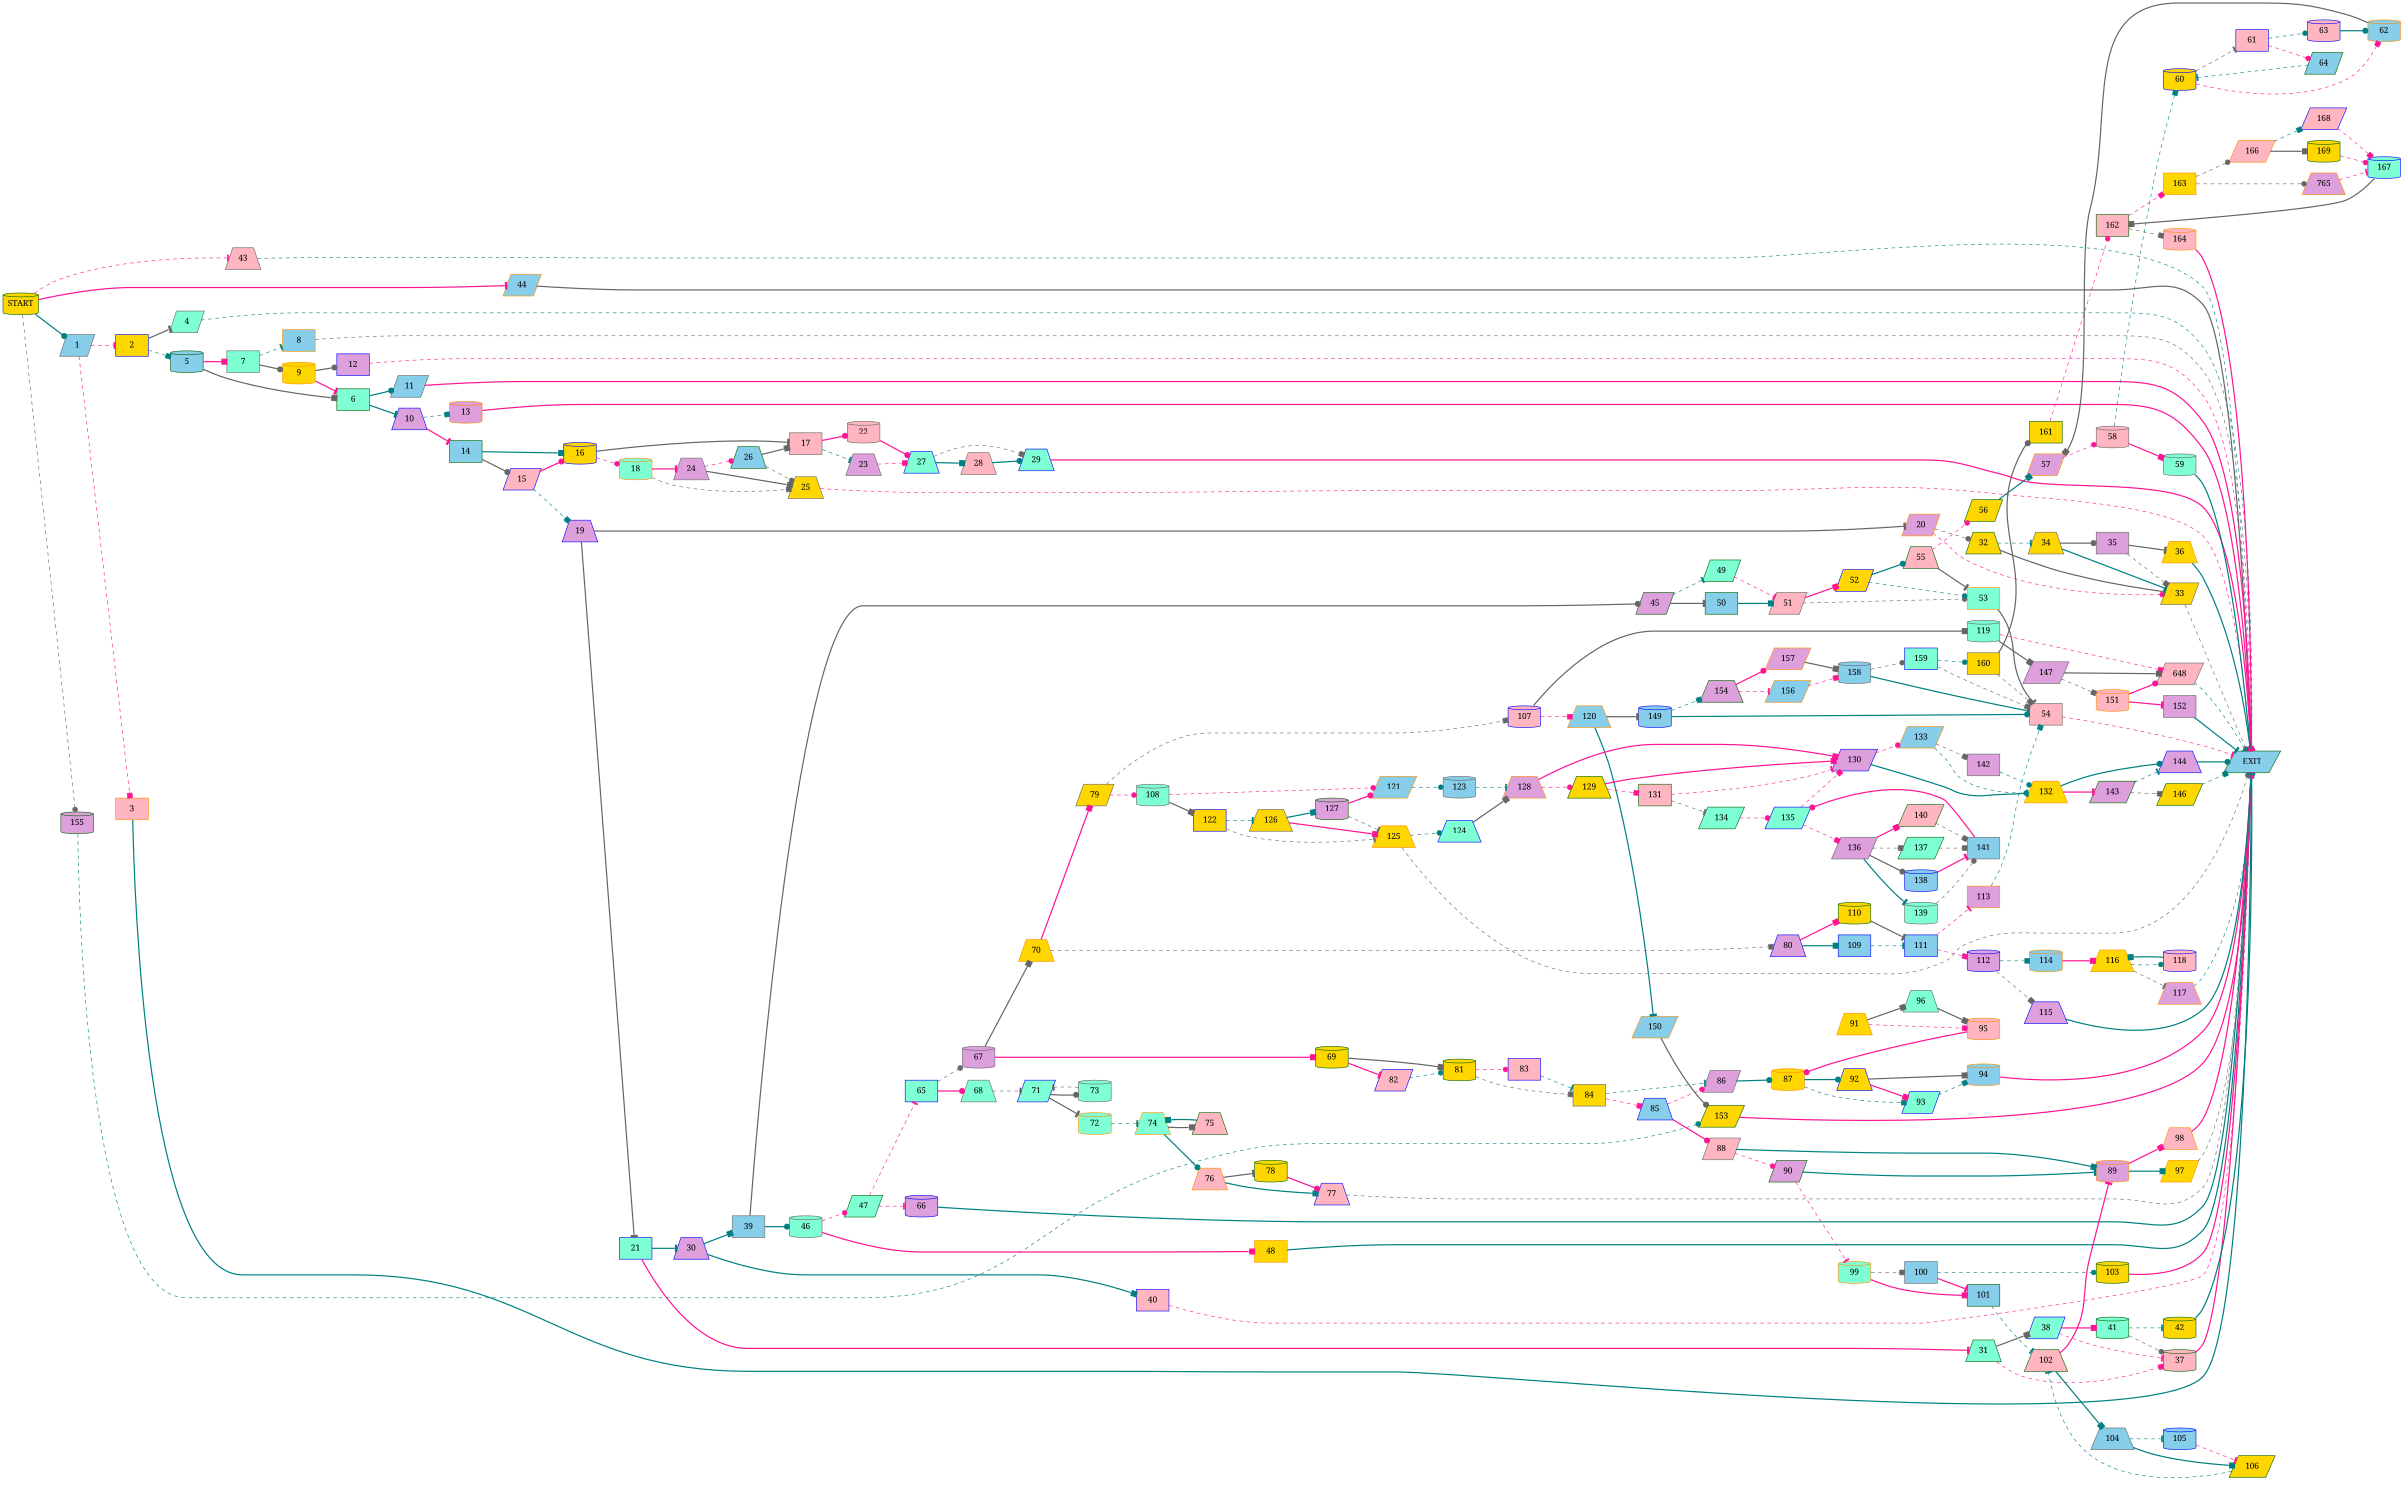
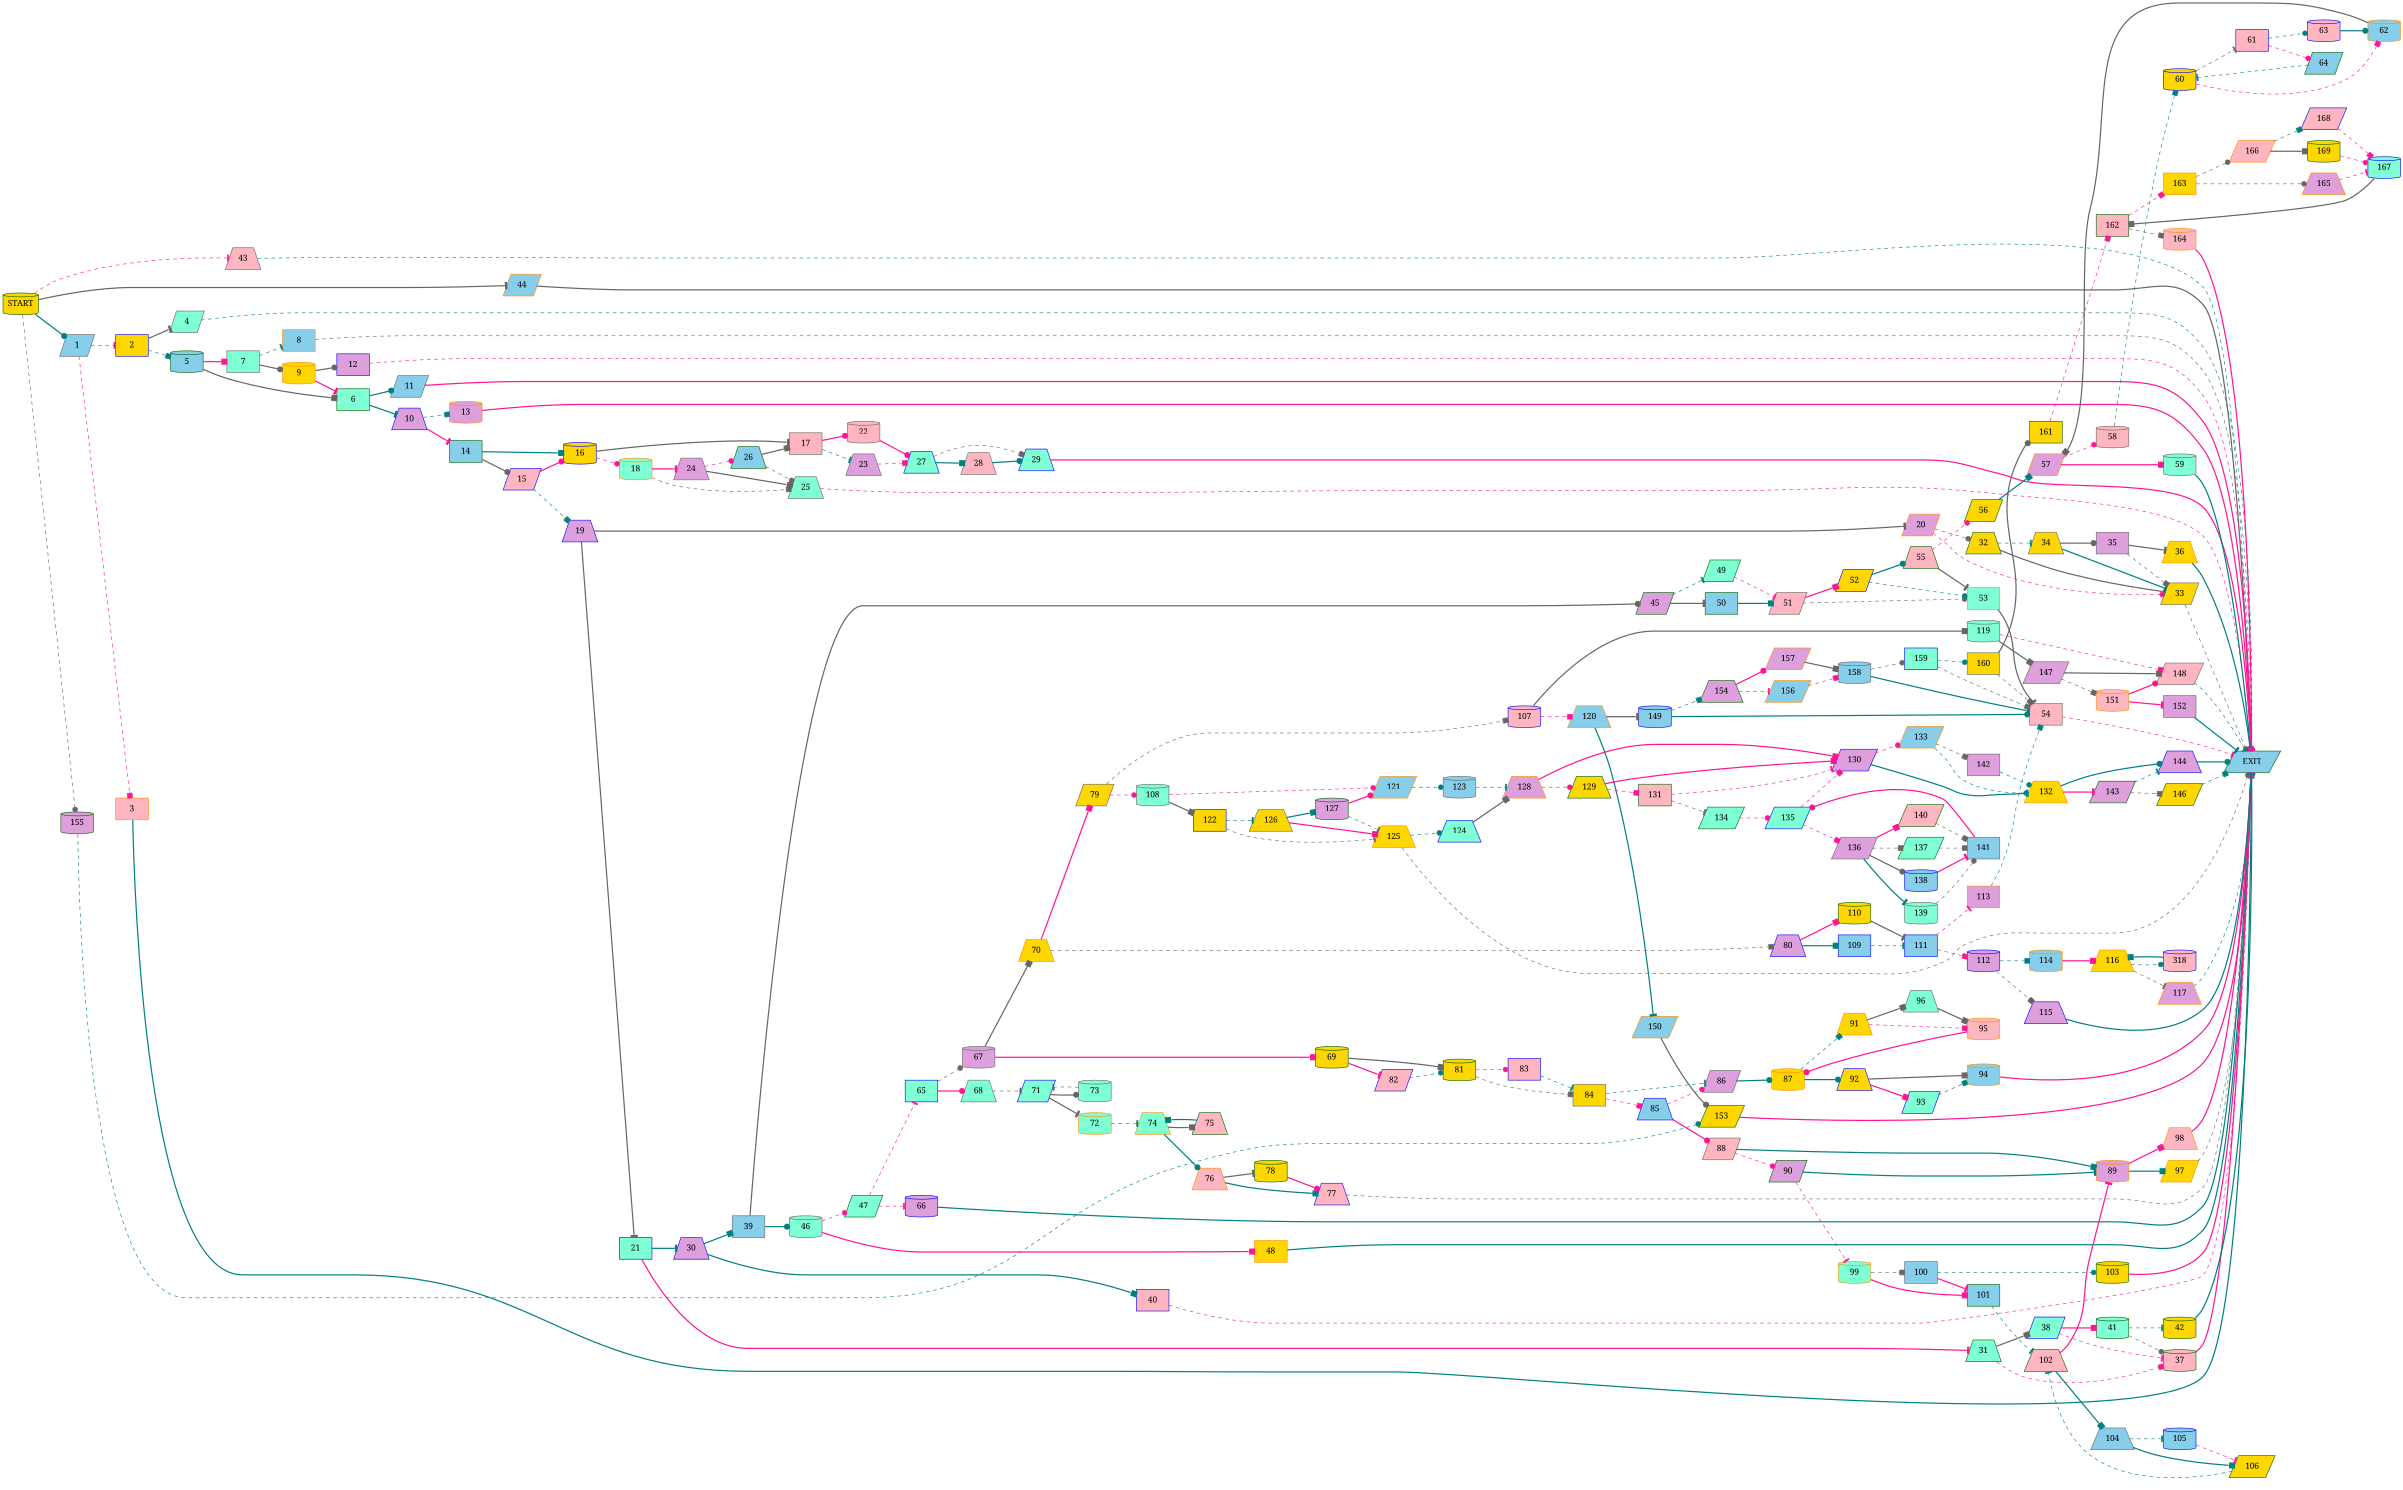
node "765": label "765" -> "165"
edge "START" -> "44": color deeppink -> gray40
edge "161" -> "162": arrowhead dot -> box
edge "58" -> "59": now "57" -> "59"
node "25": fillcolor gold -> aquamarine
node "648": label "648" -> "148"
node "118": label "118" -> "318"
edge "87" -> "93": now "87" -> "91"
